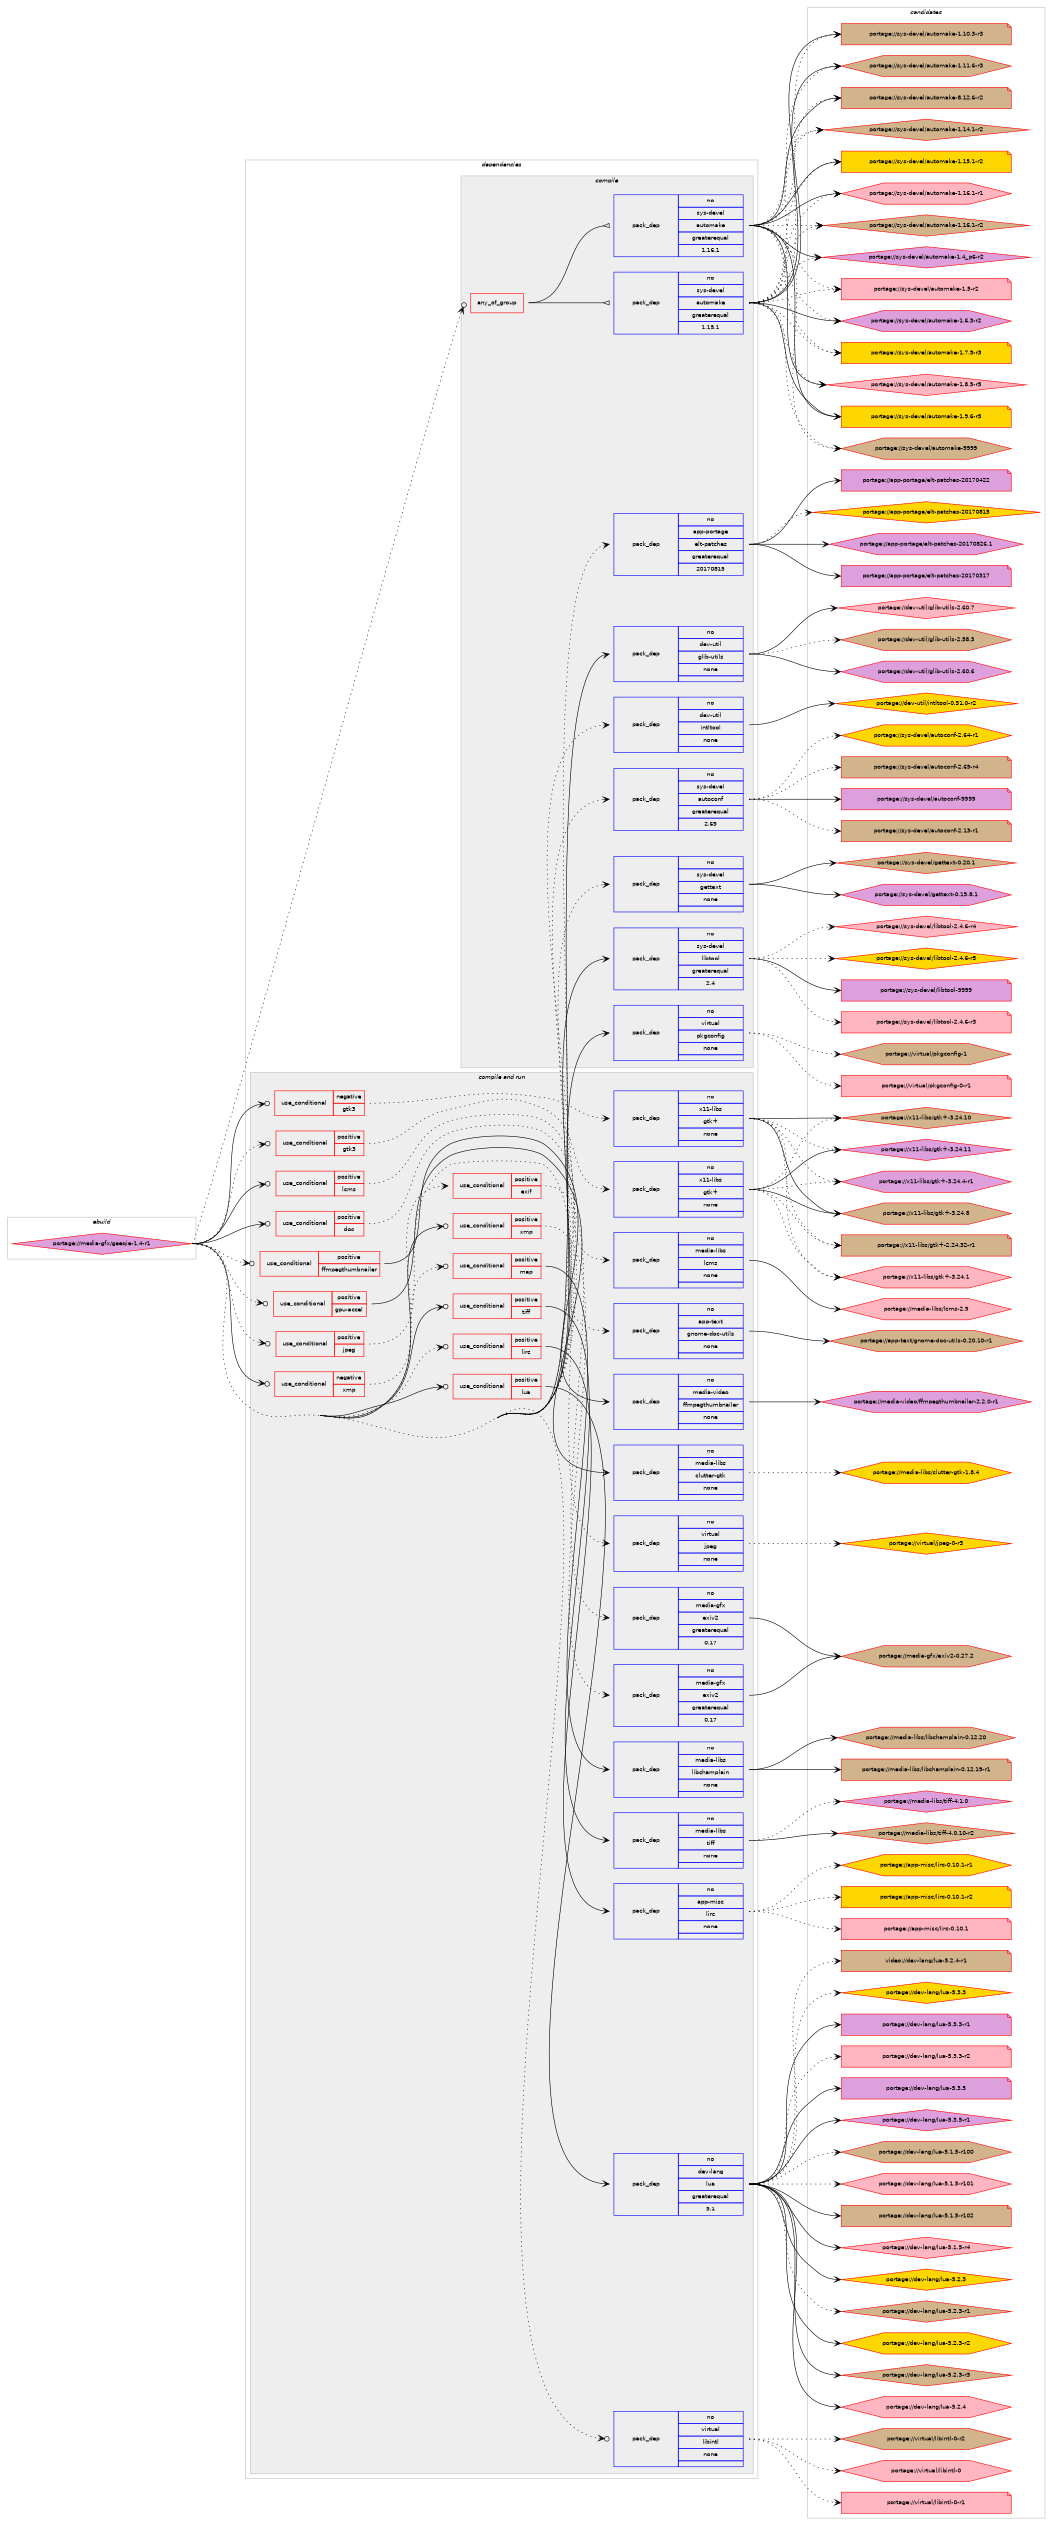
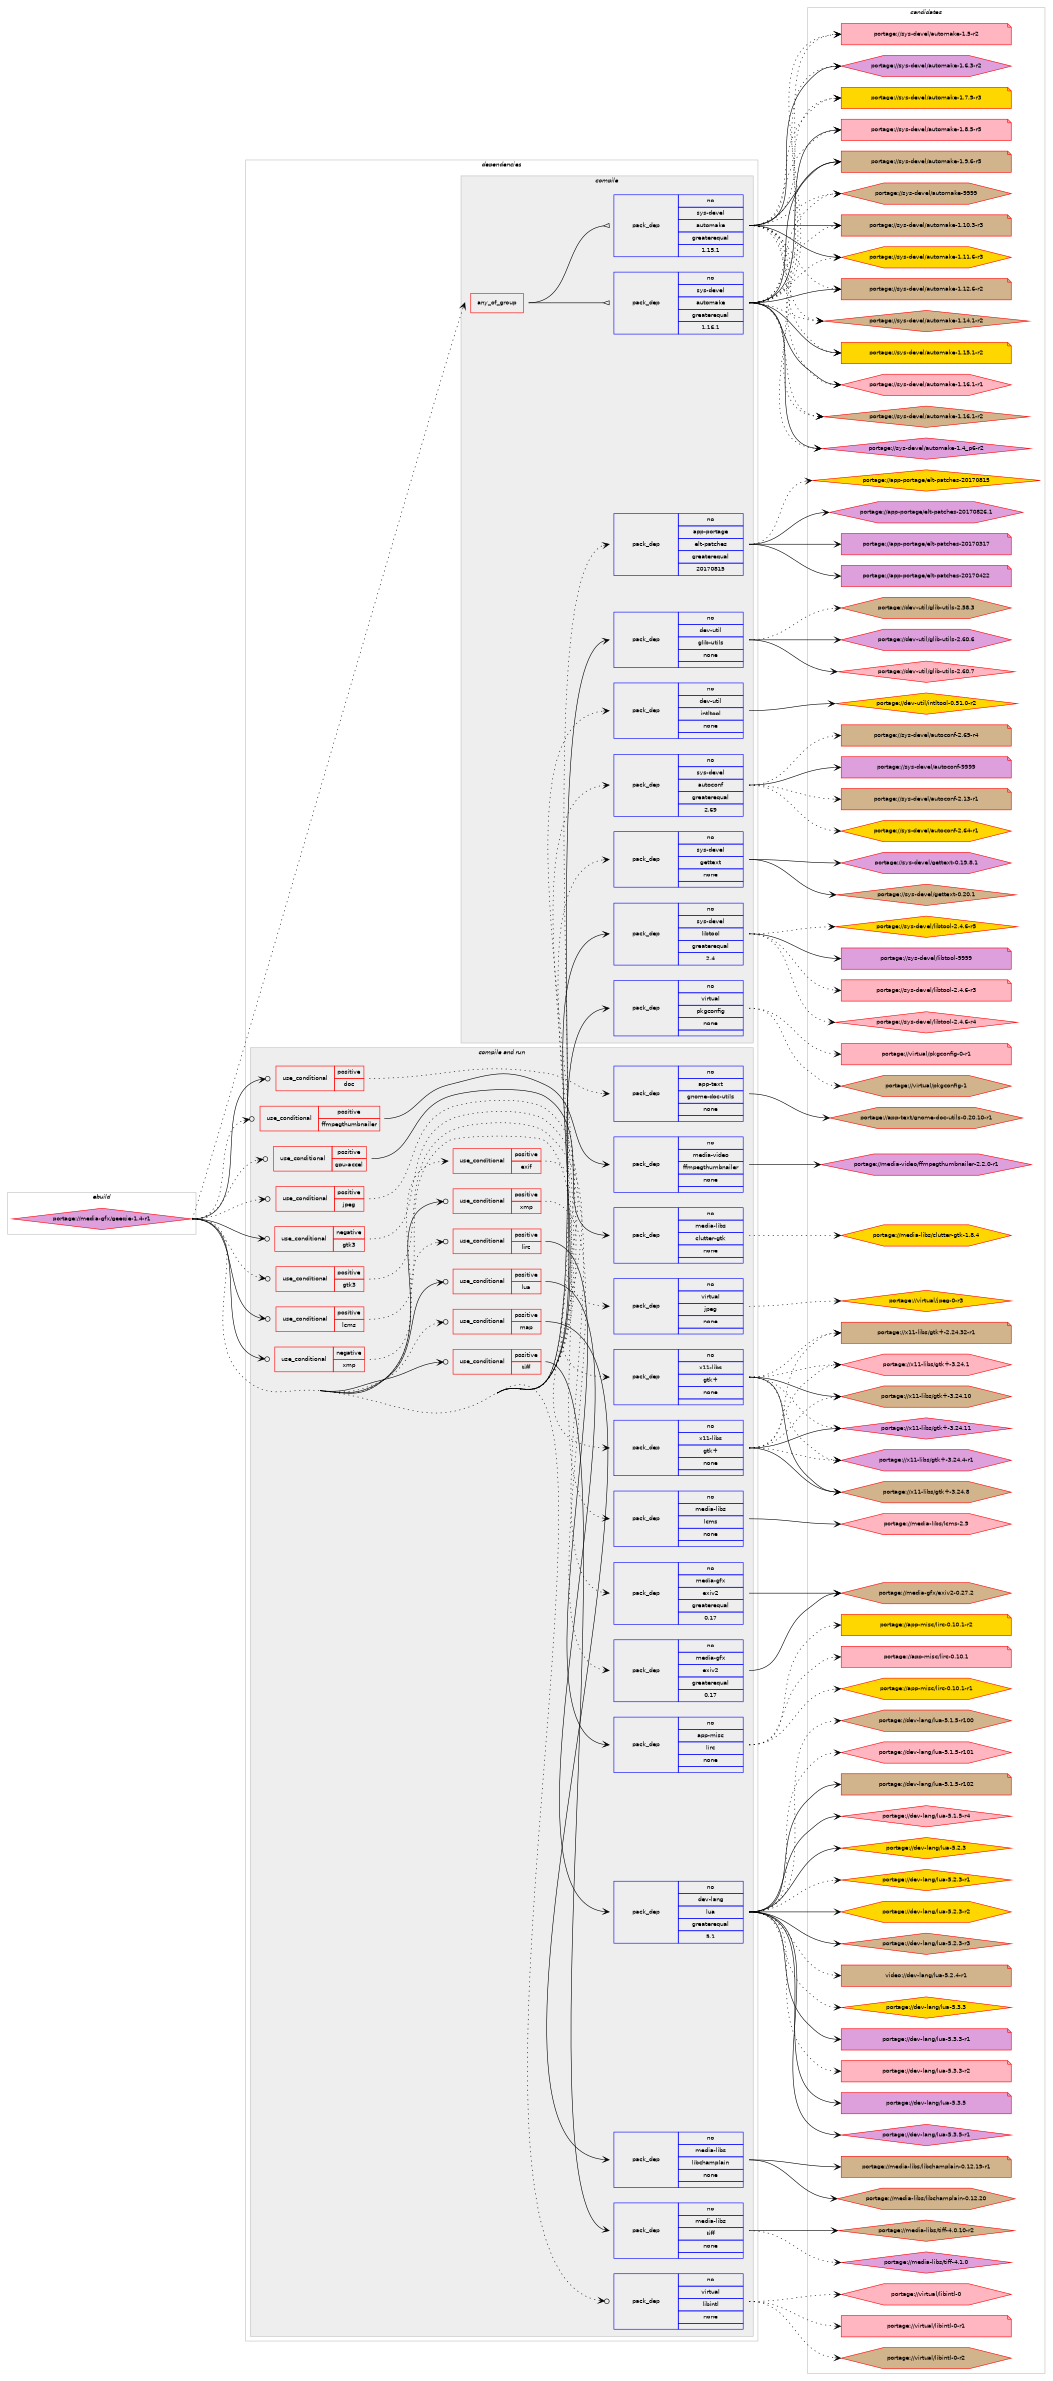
node "portage://sys-devel/automake-1.11.6-r3": fillcolor tan -> gold
node "portage://sys-devel/automake-8.12.6-r2": label "portage://sys-devel/automake-8.12.6-r2" -> "portage://sys-devel/automake-1.12.6-r2"
node "portage://sys-devel/automake-1.8.5-r5": shape diamond -> note
node "portage://sys-devel/automake-1.9.6-r5": fillcolor gold -> tan
edge "portage://media-gfx/geeqie-1.4-r1" -> "any_of_group": arrowhead odotvee -> vee
node "portage://x11-libs/gtk+-3.24.10": shape diamond -> hexagon
node "portage://dev-lang/lua-5.2.3-r1": fillcolor tan -> gold
node "portage://dev-lang/lua-5.2.4": removed
